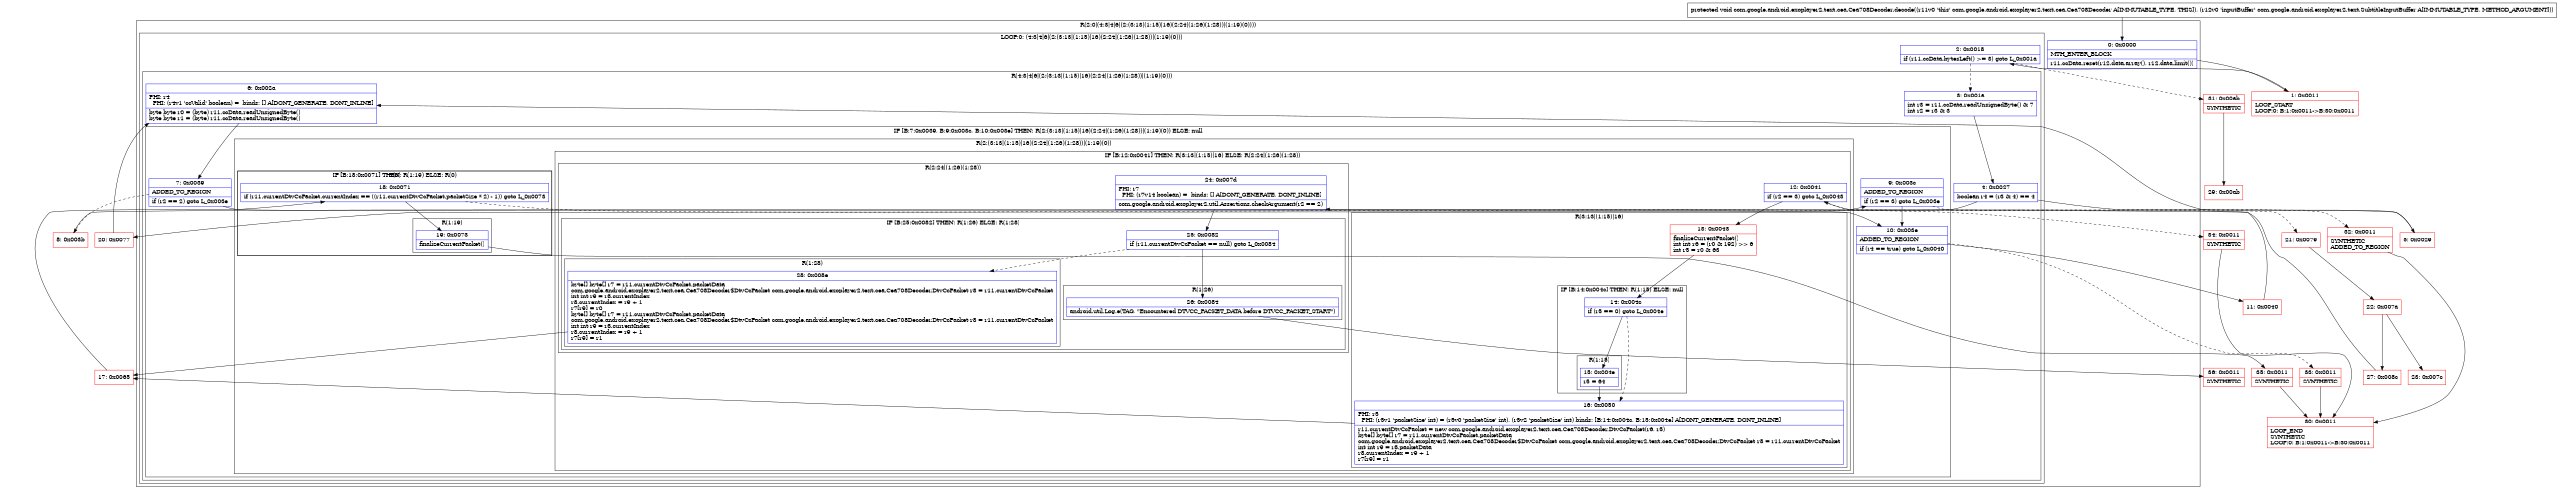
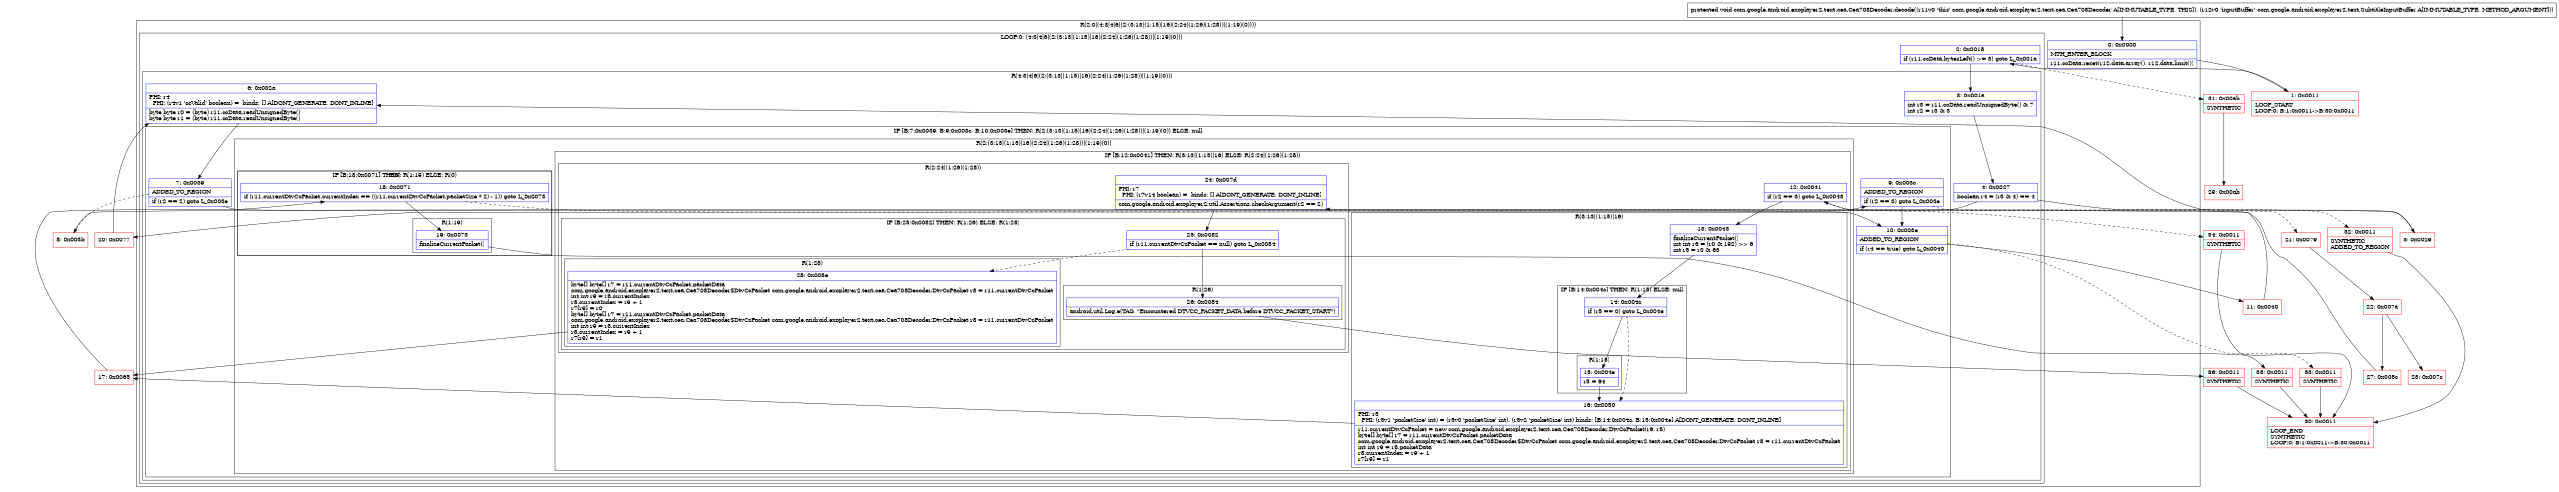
edge "2: 0x0018" -> "3: 0x001a": style dashed -> solid
node "13: 0x0043": color red -> blue
edge "36: 0x0011" -> "30: 0x0011": added
